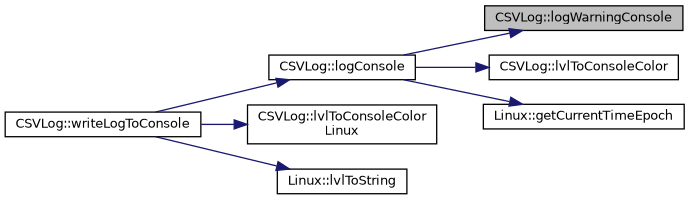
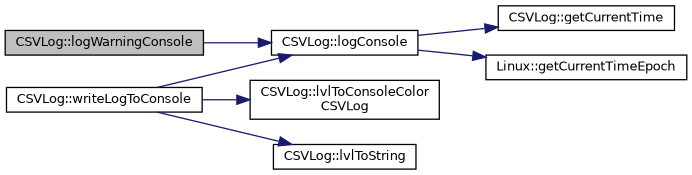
edge "CSVLog::logConsole" -> "CSVLog::logWarningConsole": reversed
node "CSVLog::lvlToConsoleColor": label "CSVLog::lvlToConsoleColor" -> "CSVLog::getCurrentTime"
node "CSVLog::lvlToConsoleColor Linux": label "CSVLog::lvlToConsoleColor Linux" -> "CSVLog::lvlToConsoleColor CSVLog"
node "Linux::lvlToString": label "Linux::lvlToString" -> "CSVLog::lvlToString"
